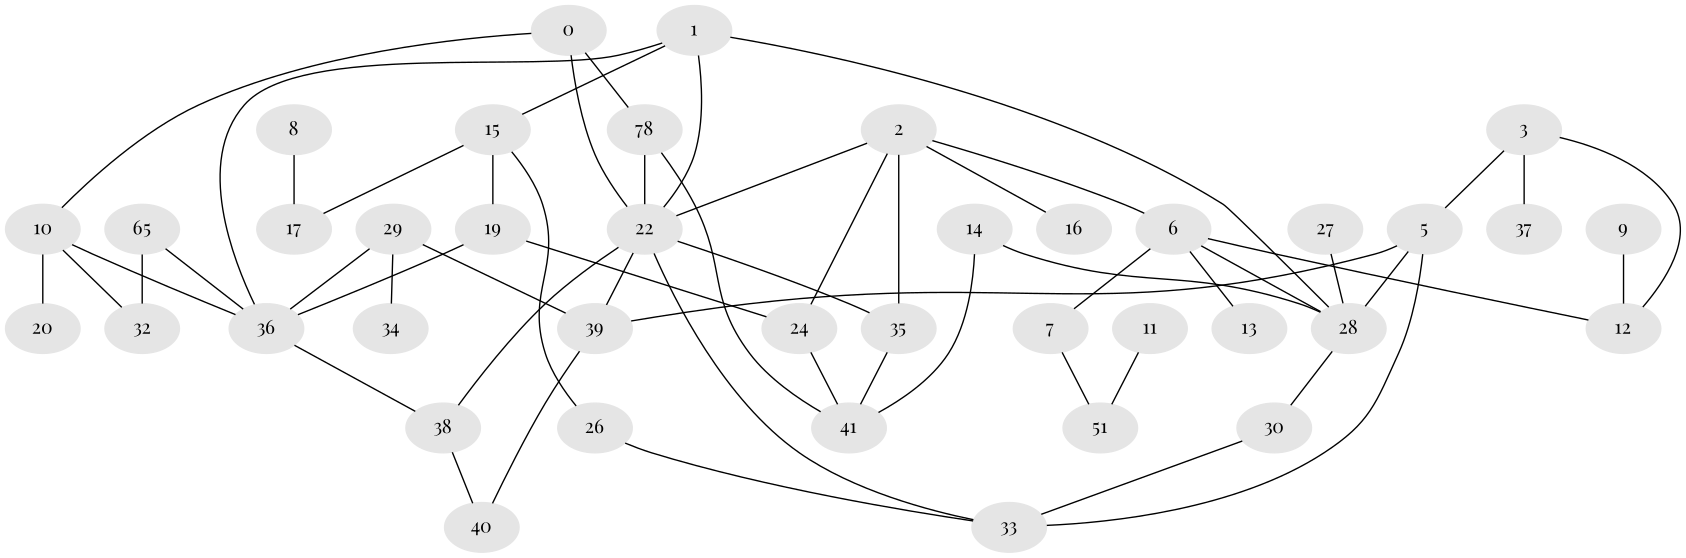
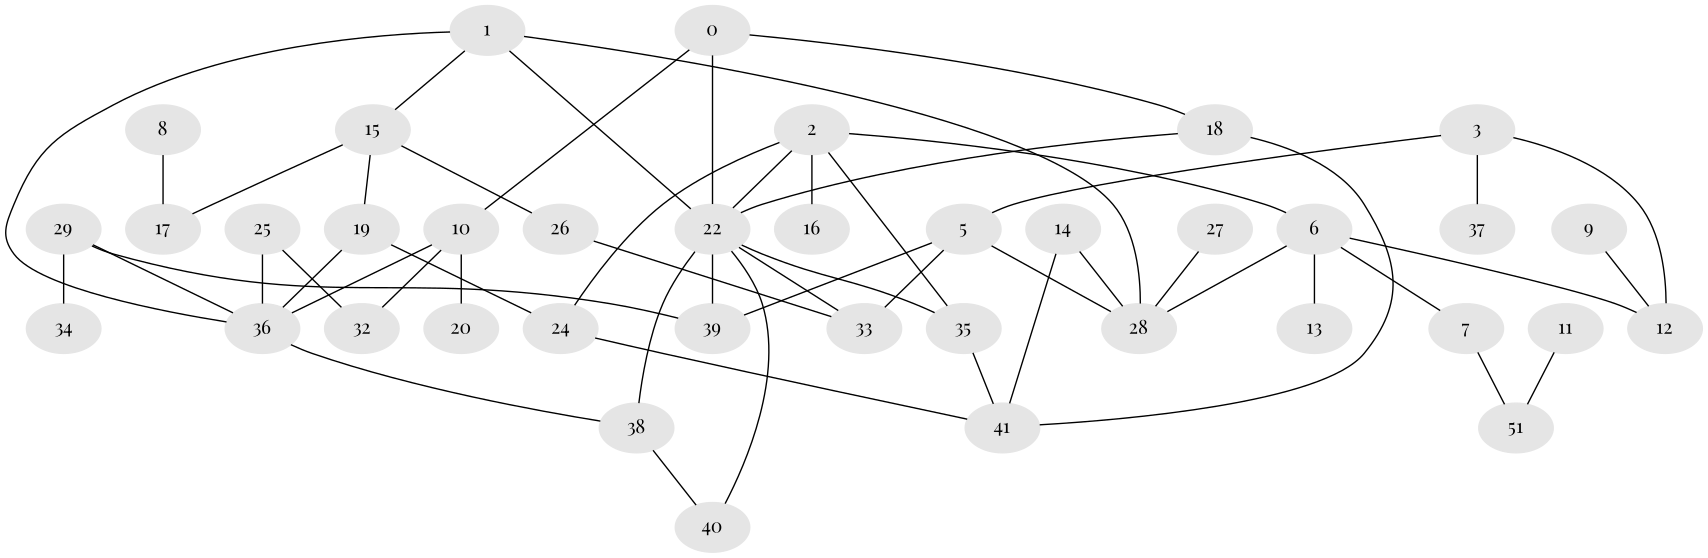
node "78": label "78" -> "18"
node "65": label "65" -> "25"
edge "39" -- "40": now "22" -- "40"
node "30": removed
